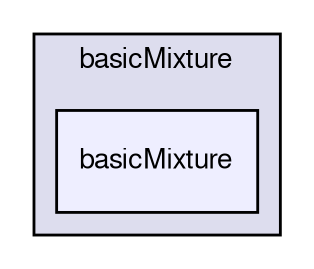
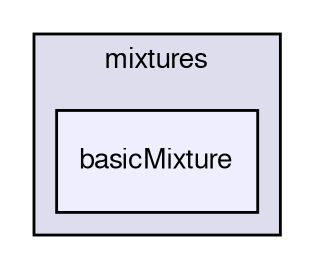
cluster "basicMixture": label "basicMixture" -> "mixtures"
